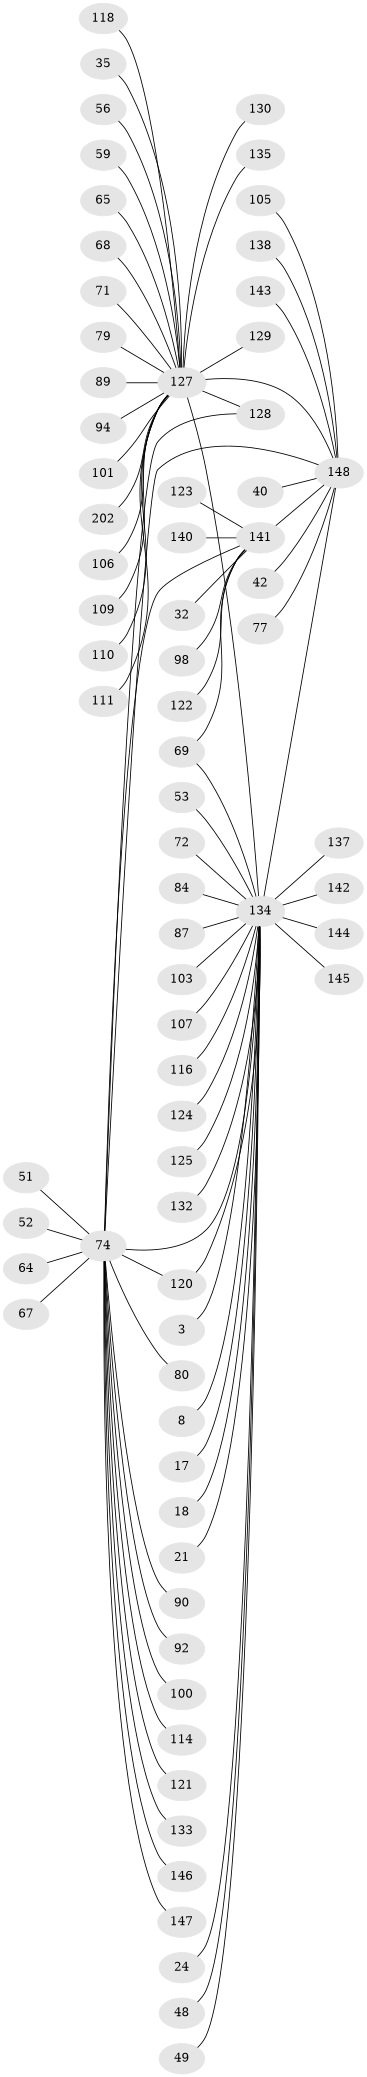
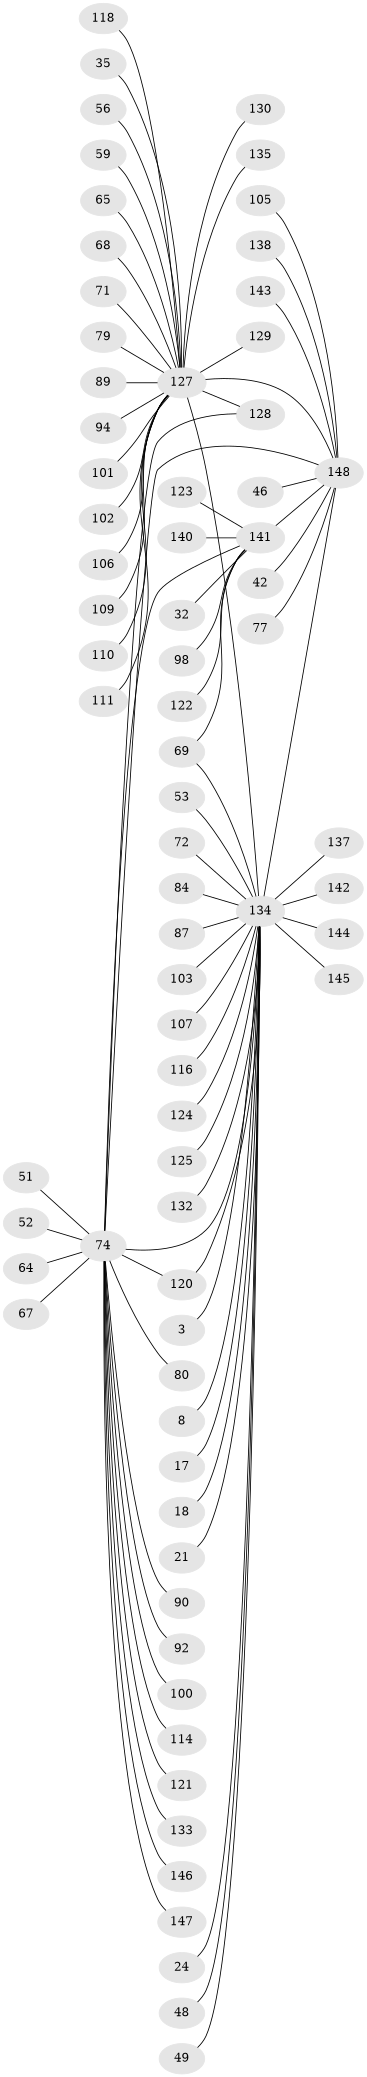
node "40": label "40" -> "46"
node "202": label "202" -> "102"
